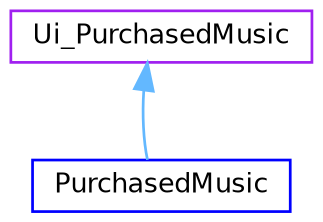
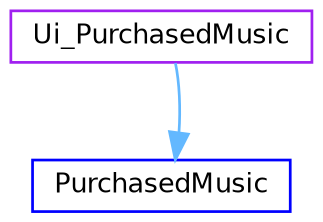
edge "PurchasedMusic" -> "Ui_PurchasedMusic": reversed
